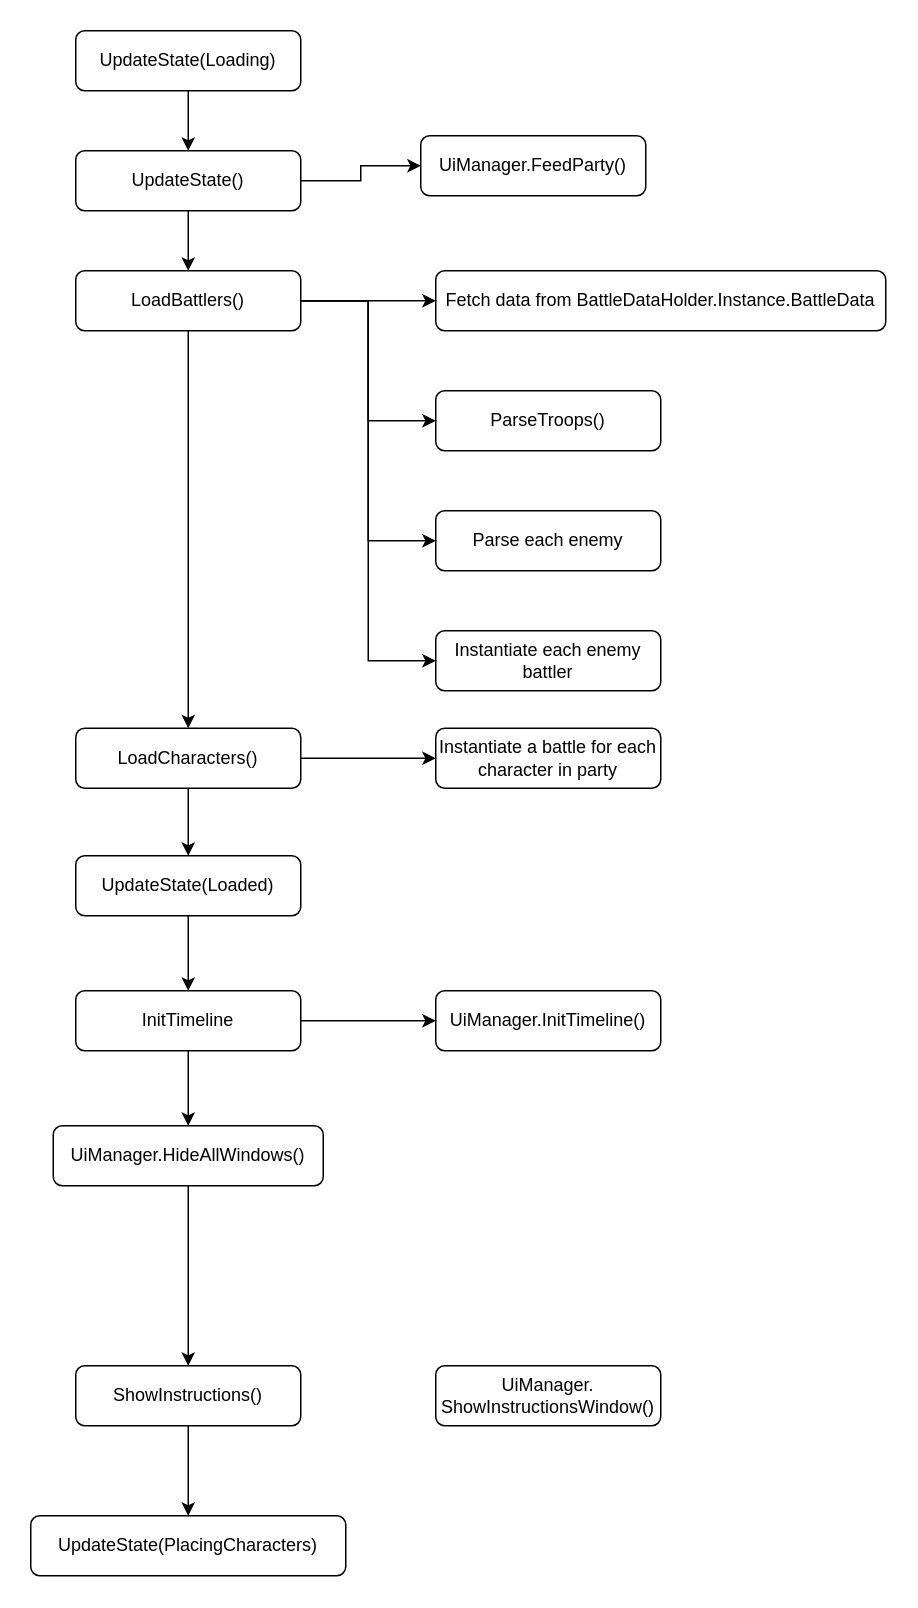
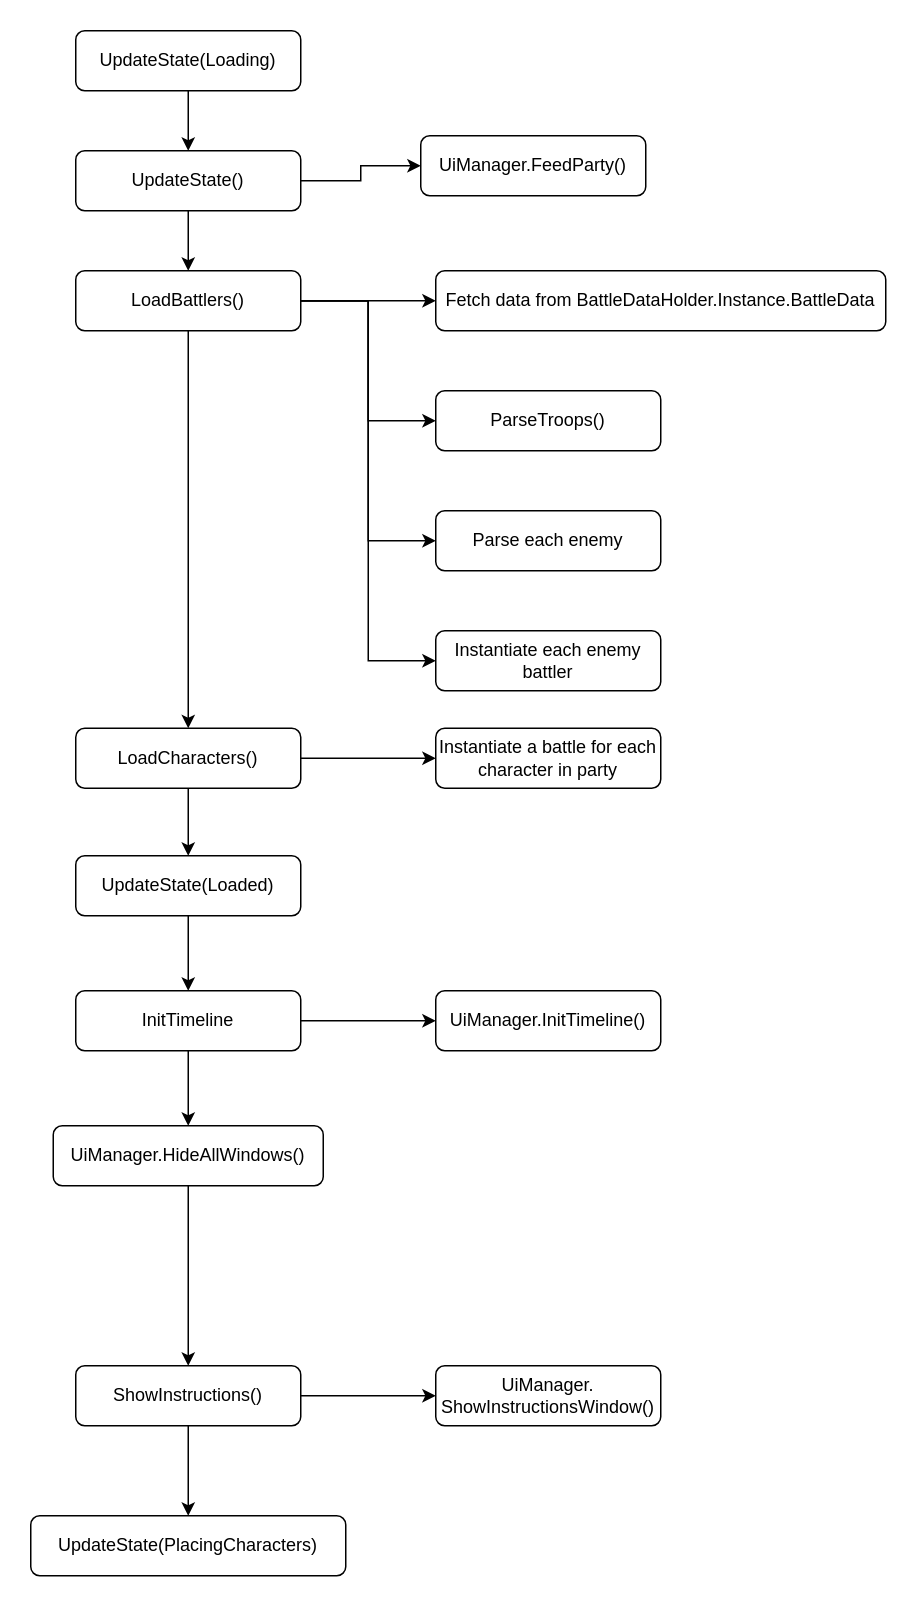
edge "ShowInstructions()" -> "UiManager. ShowInstructionsWindow()": added
